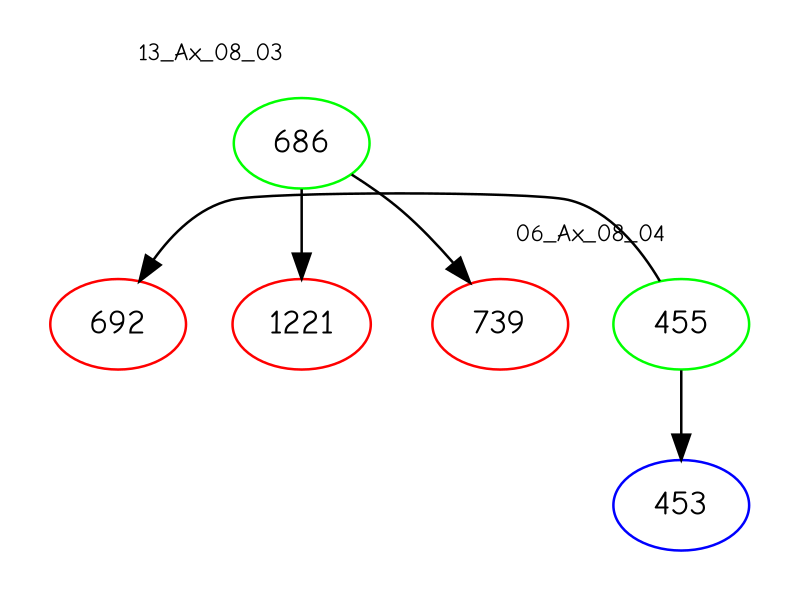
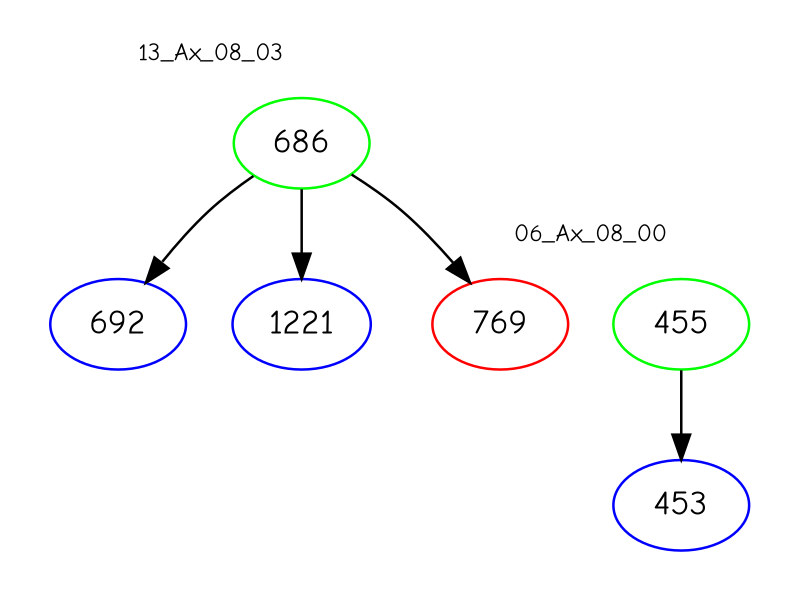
edge "455" -> "692": now "686" -> "692"
cluster "06_Ax_08_04": label "06_Ax_08_04" -> "06_Ax_08_00"
node "692": color red -> blue
node "1221": color red -> blue
node "739": label "739" -> "769"
